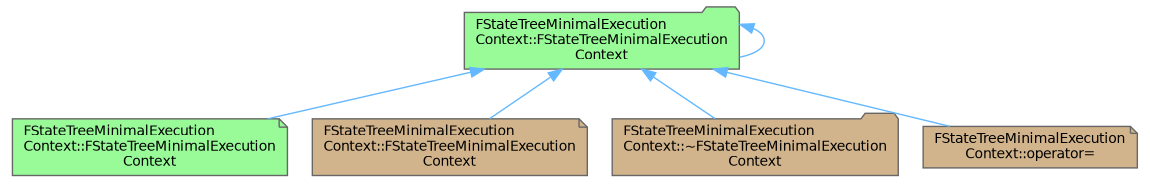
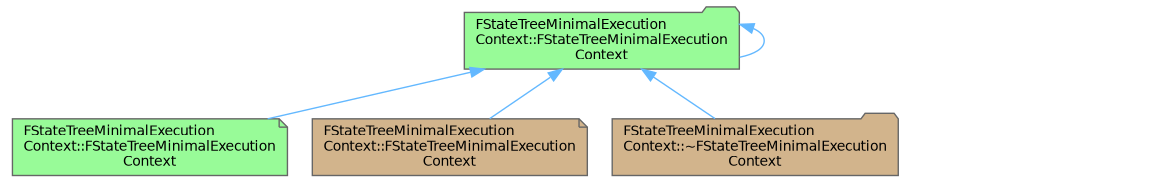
node "FStateTreeMinimalExecution Context::operator=": removed
